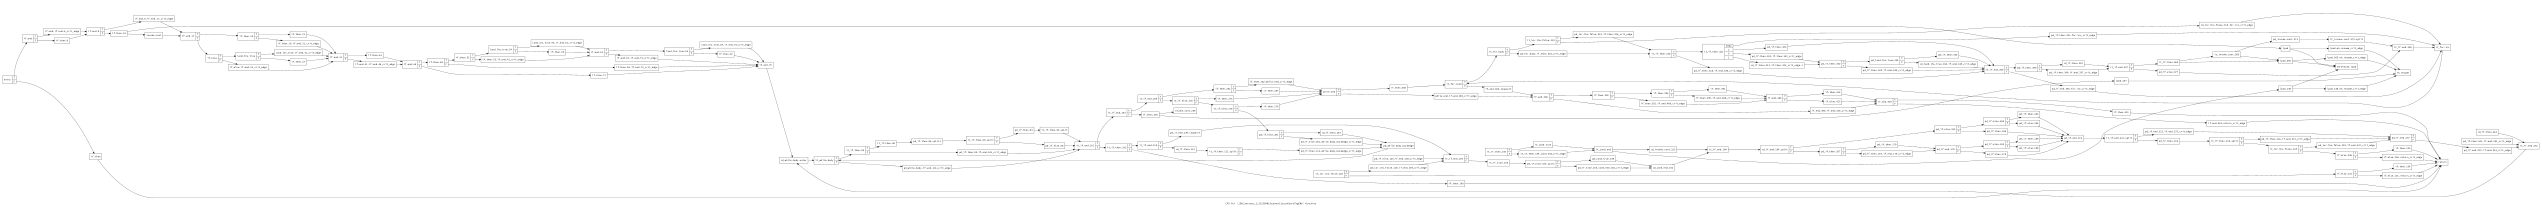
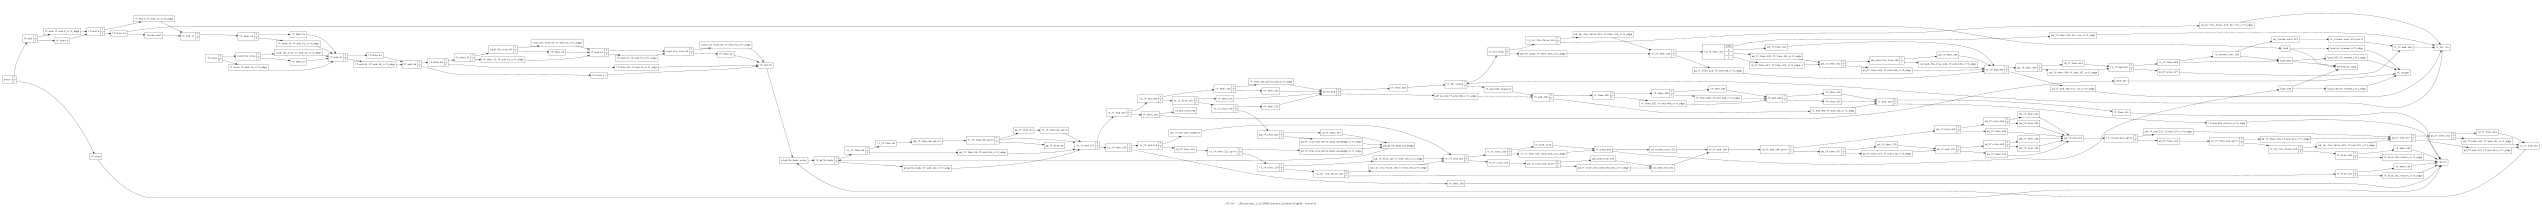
edge "if.end.17" -> "if.else": removed
edge "if.end.61.if.end.75_crit_edge" -> "if.end.75": now "if.end.61.if.end.75_crit_edge" -> "land.lhs.true.63"
node "pd_if.then.241": added
edge "pd_if.else.98" -> "it_if.end.101": now "it_if.then.89.split" -> "it_if.end.101"
edge "it_if.end.139" -> "it_if.then.144": added
node "it_if.else.120": added
